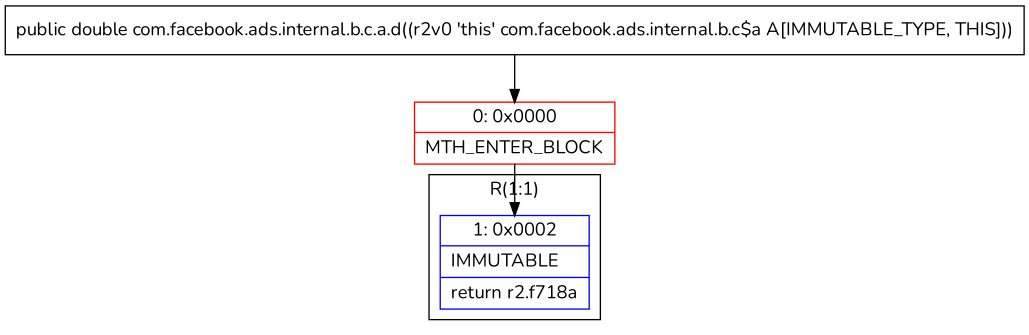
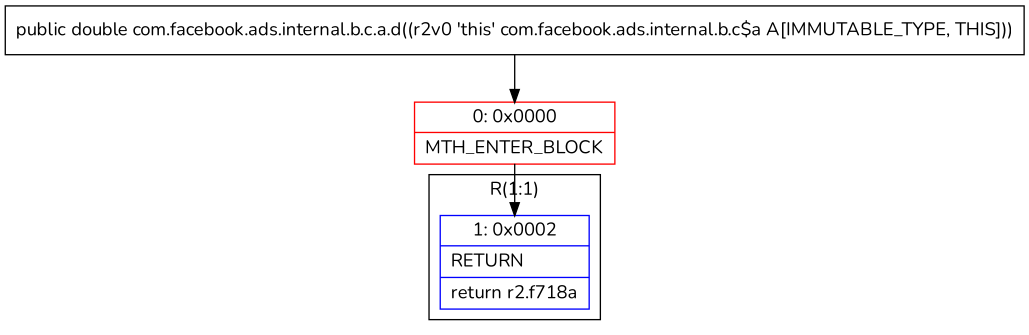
node "1: 0x0002": text "IMMUTABLE" -> "RETURN"
